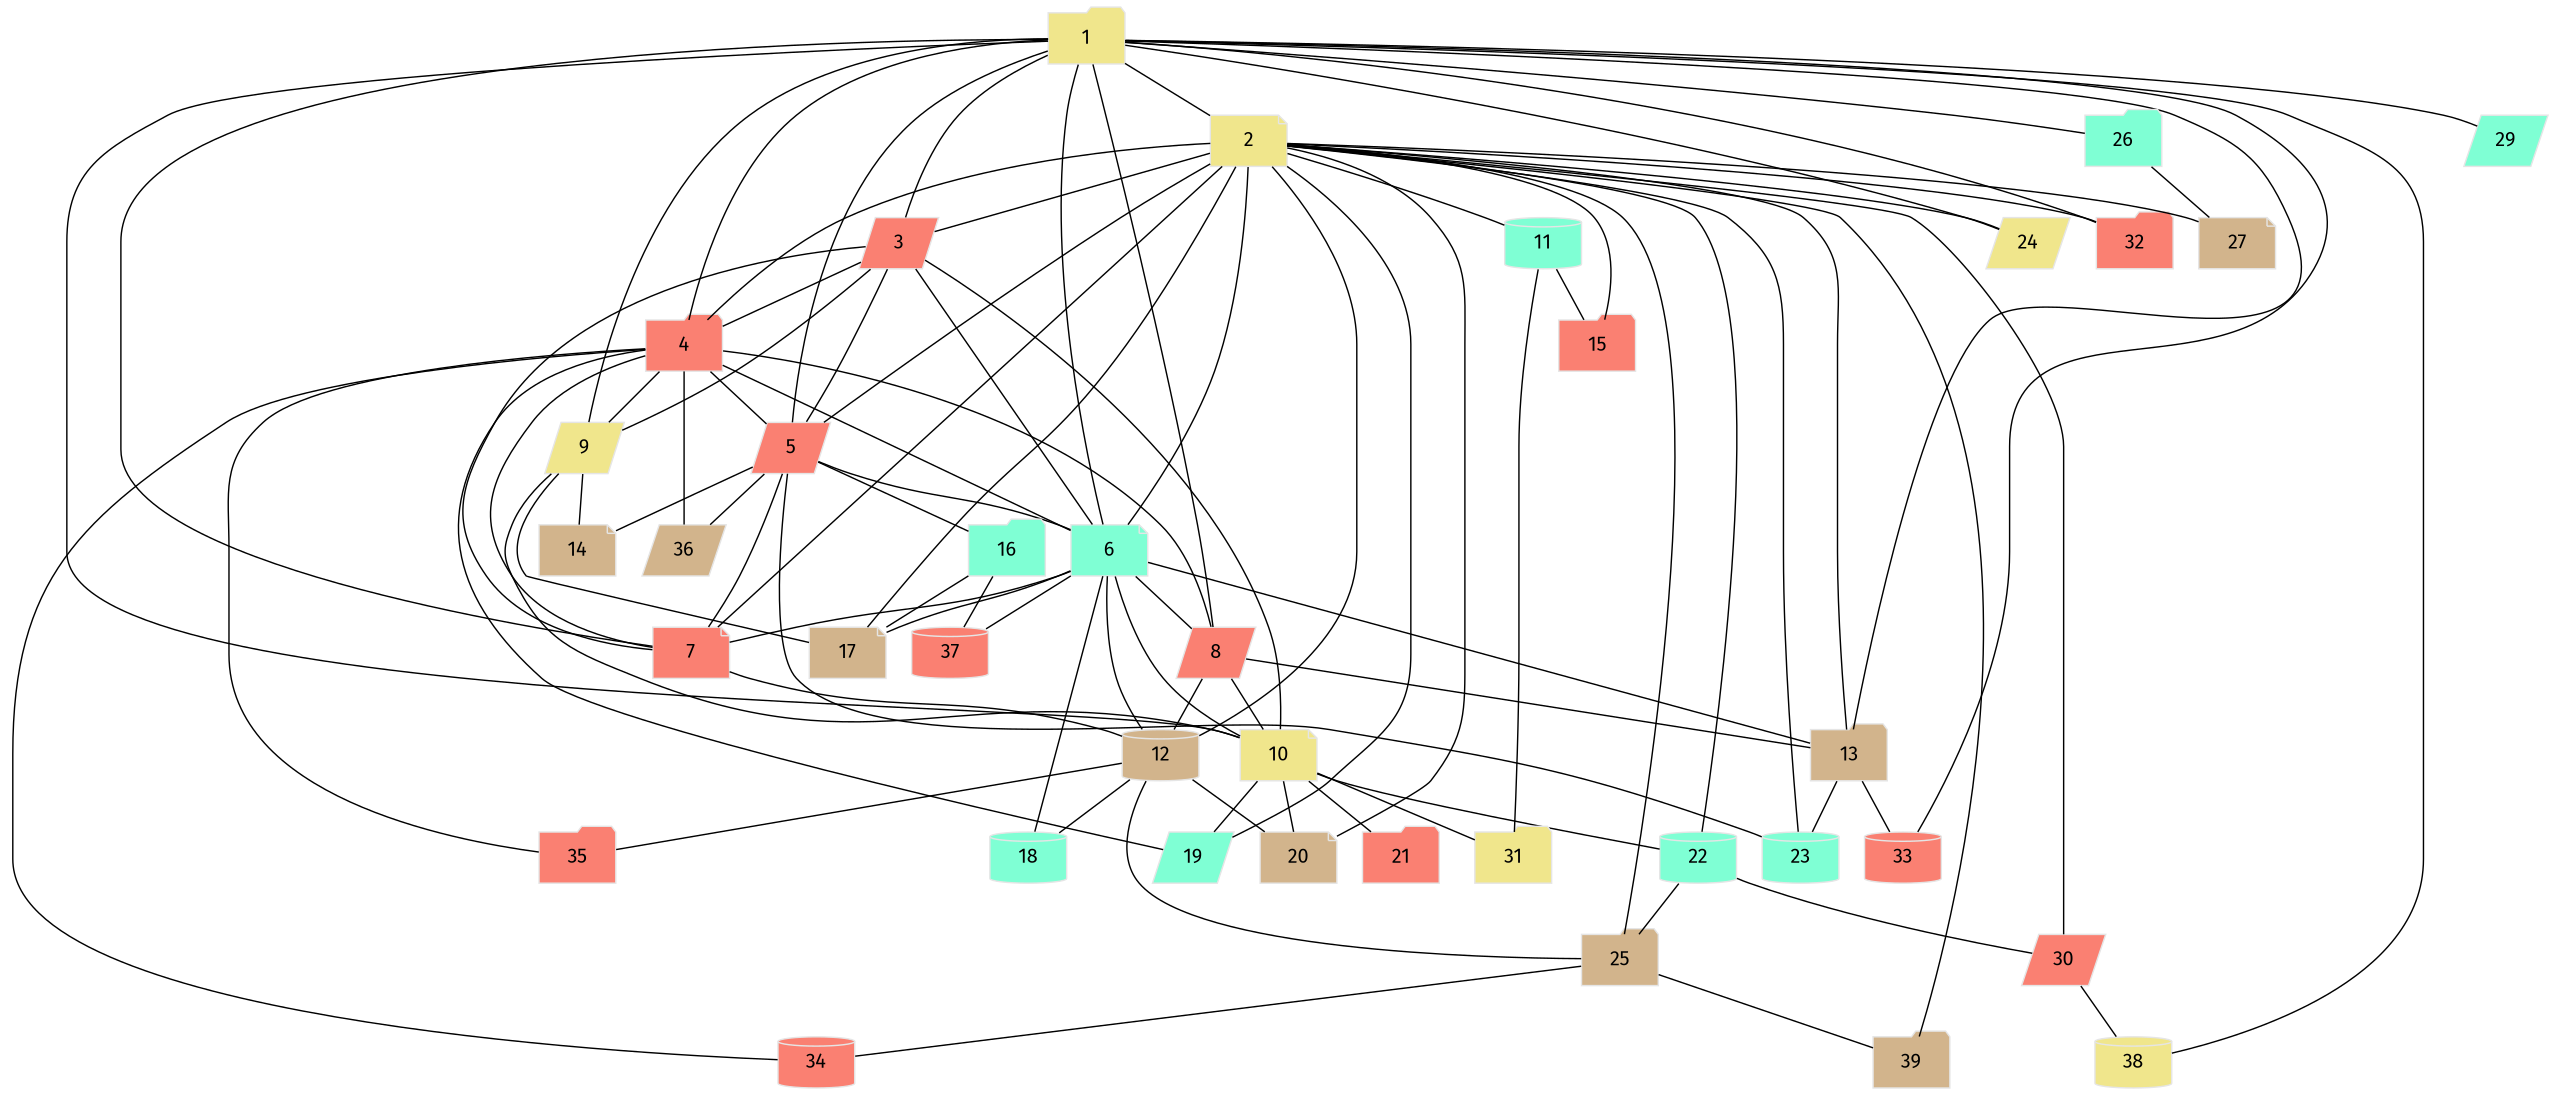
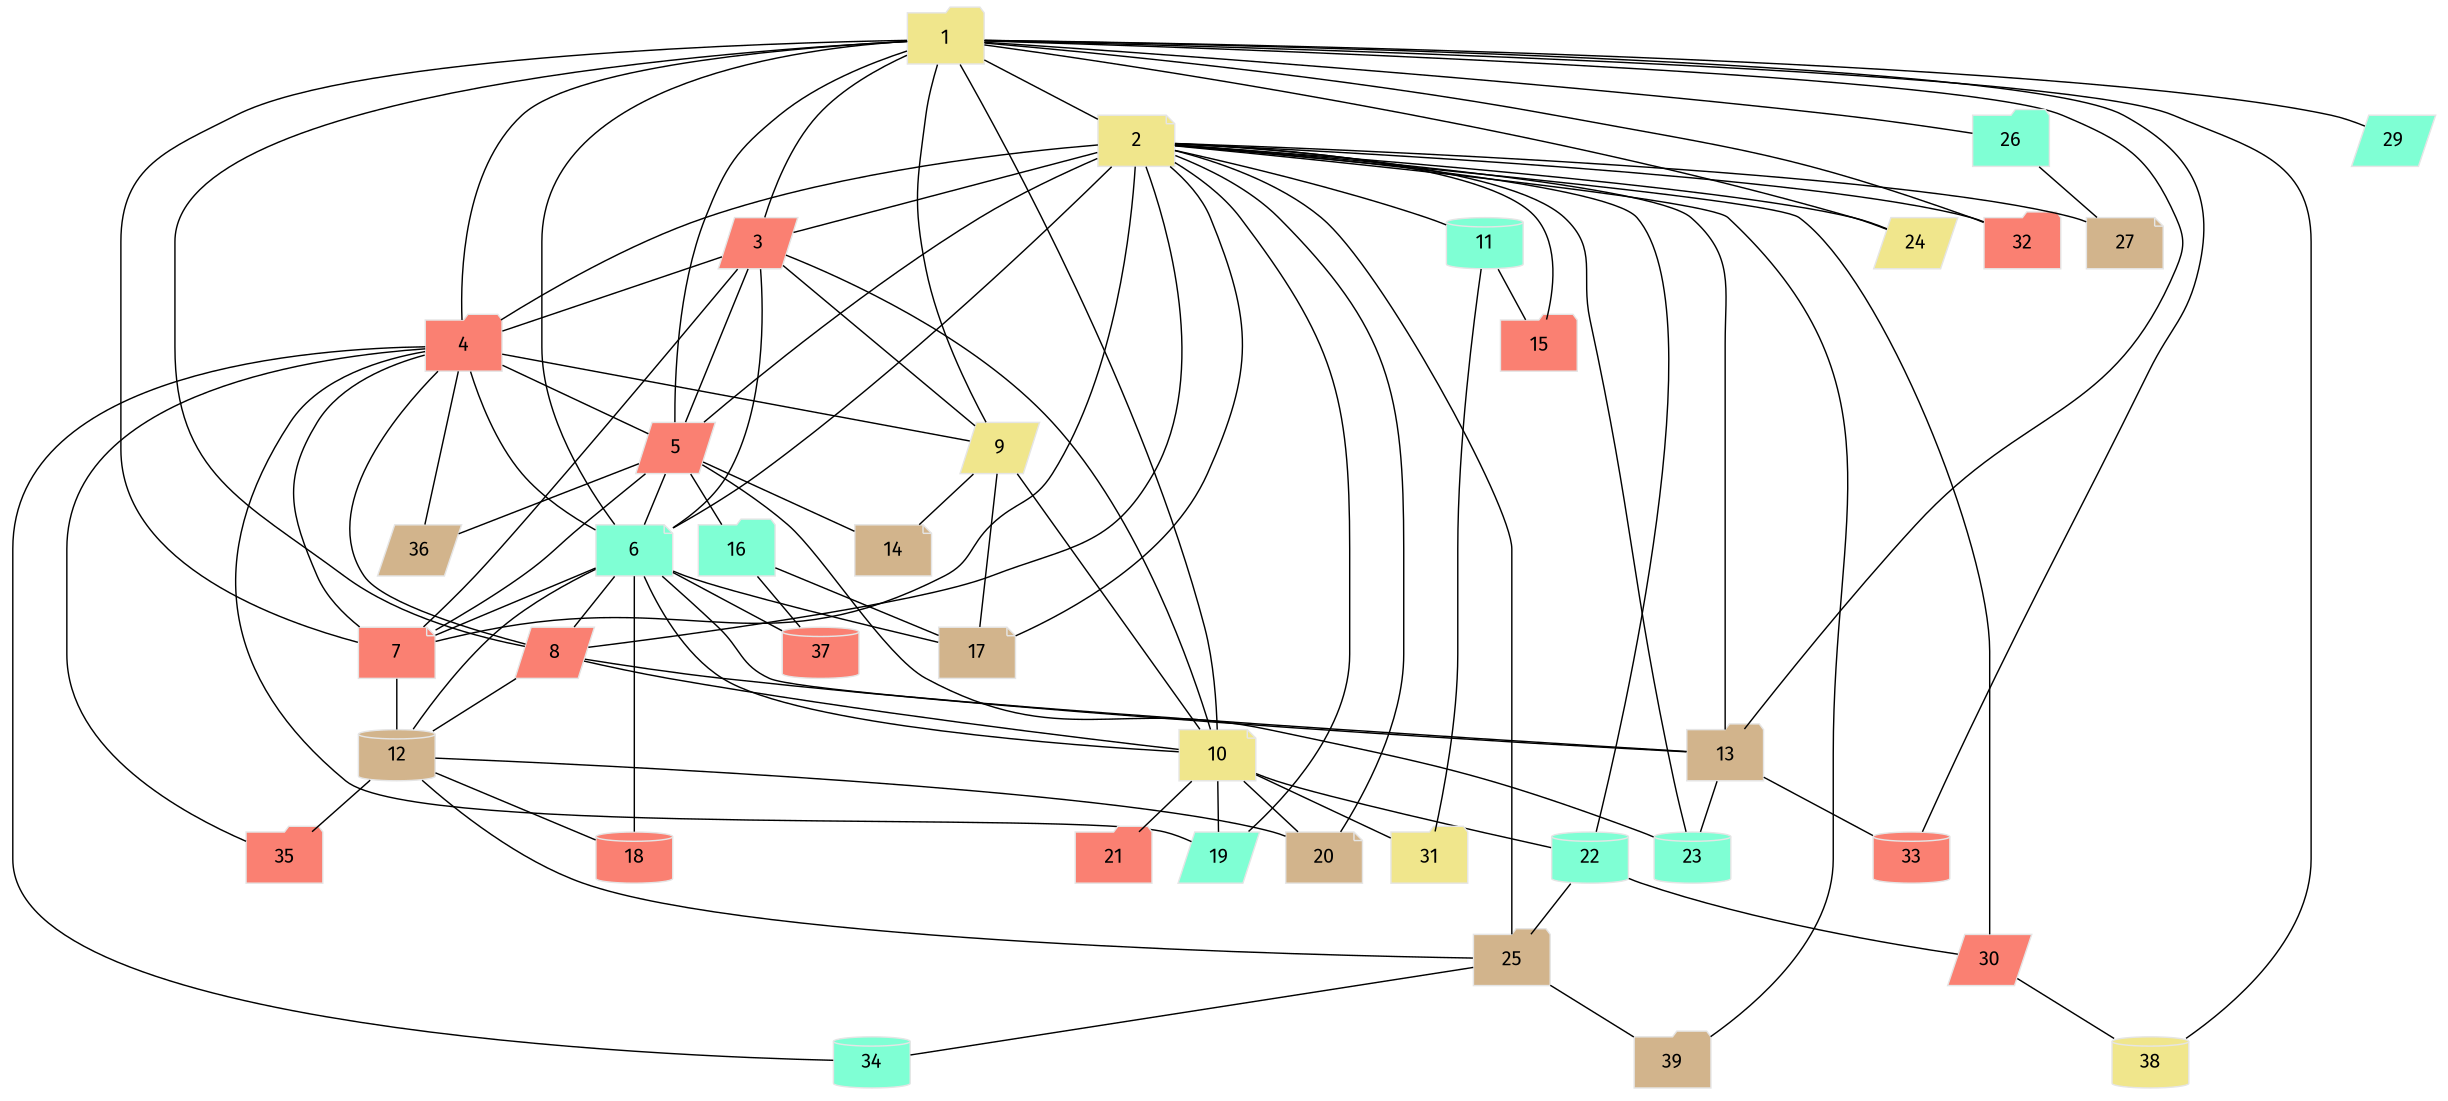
edge "2" -- "12": now "2" -- "8"
node "18": fillcolor aquamarine -> salmon
node "34": fillcolor salmon -> aquamarine
